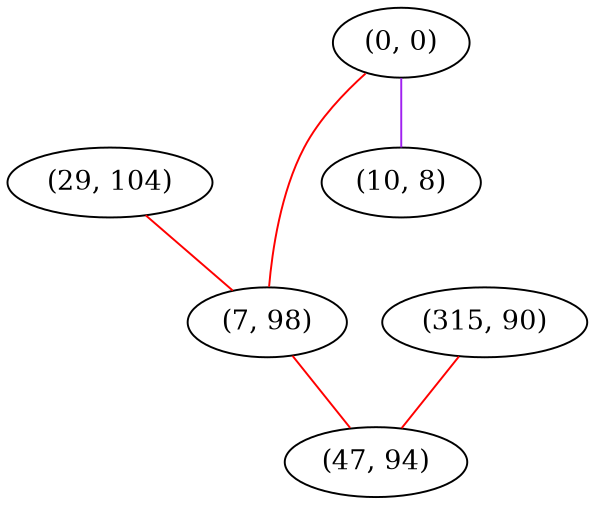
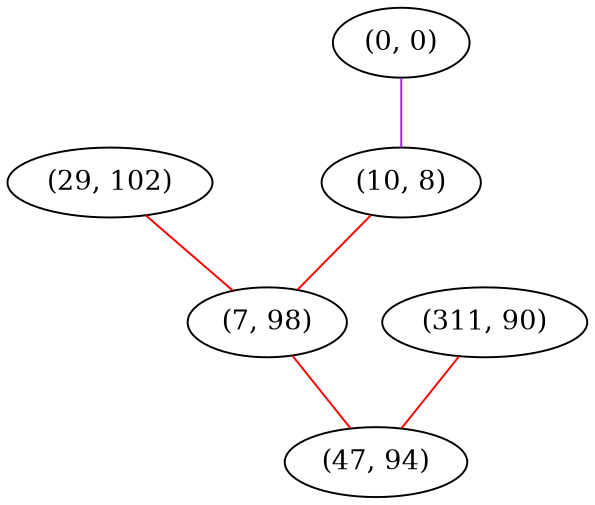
edge "(0, 0)" -- "(7, 98)": now "(10, 8)" -- "(7, 98)"
node "(29, 104)": label "(29, 104)" -> "(29, 102)"
node "(315, 90)": label "(315, 90)" -> "(311, 90)"
